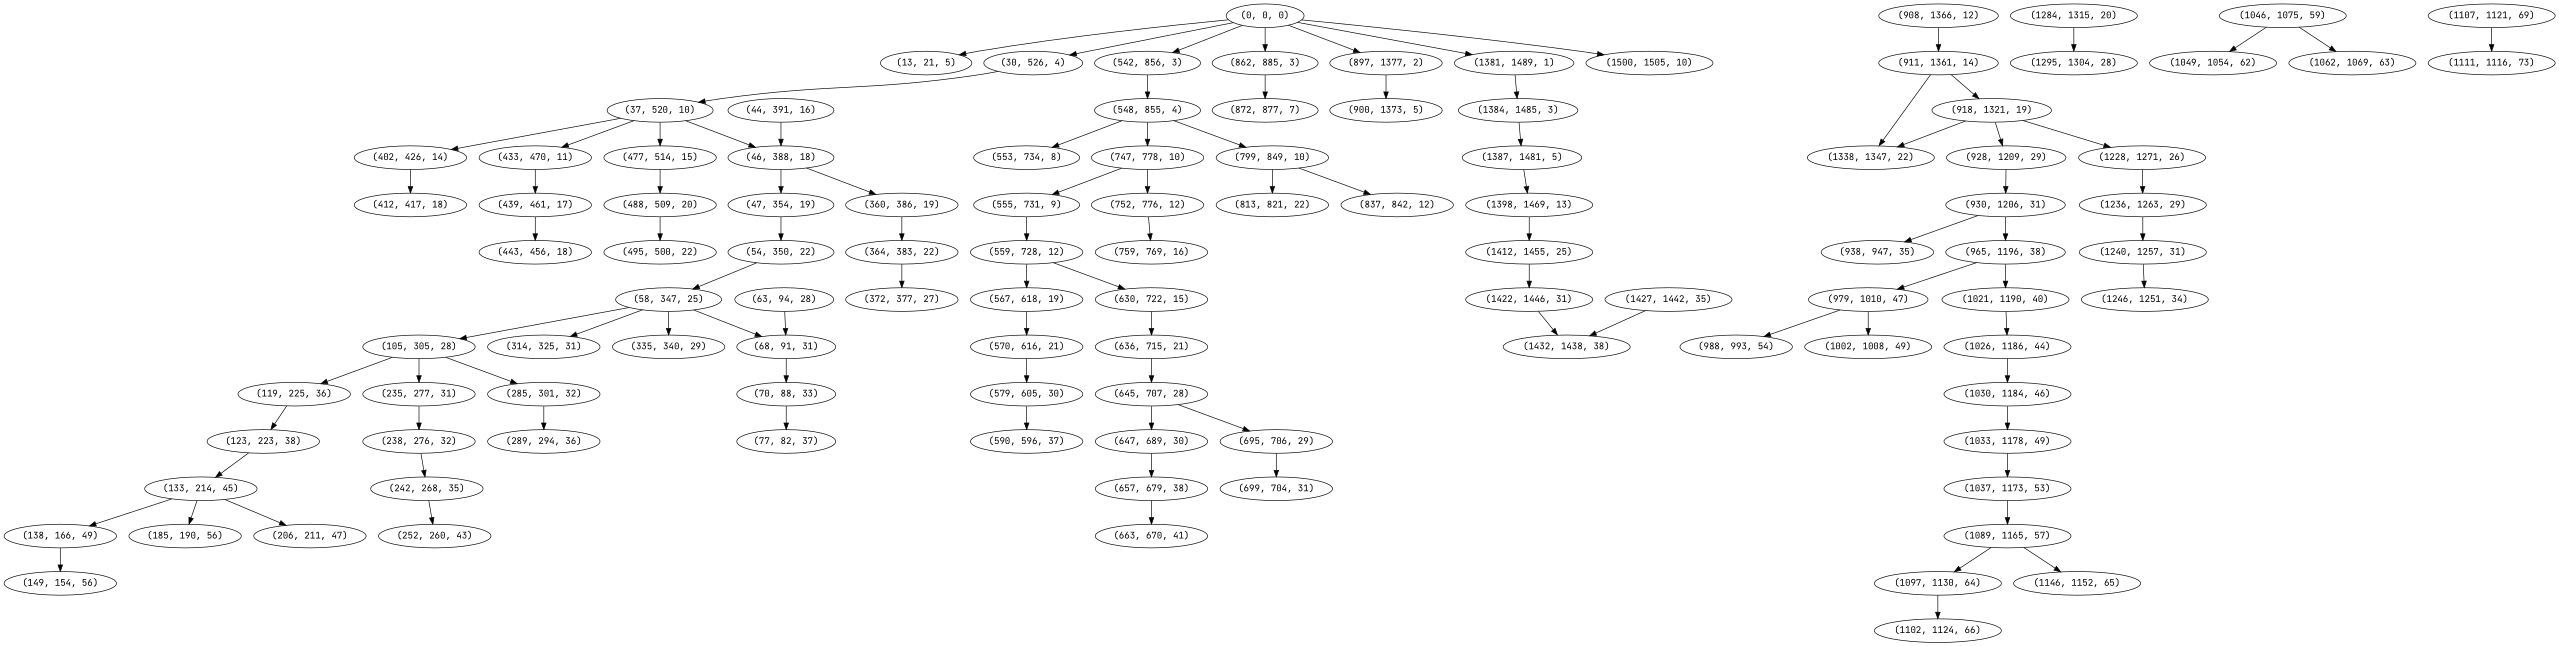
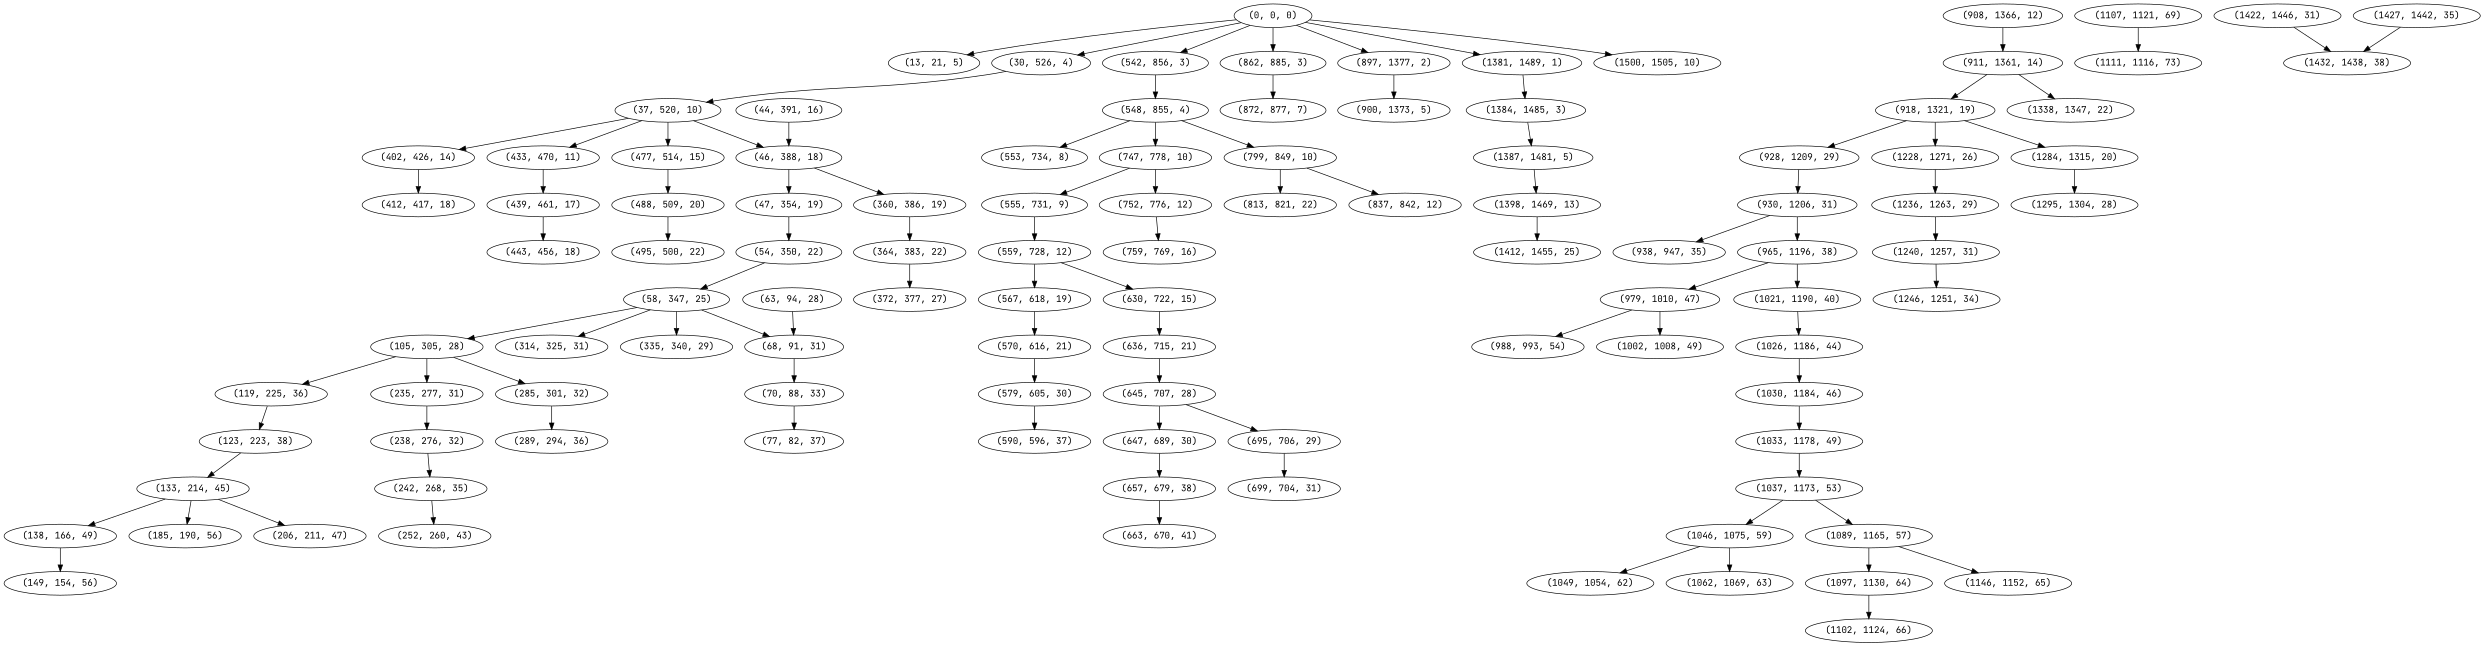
edge "(918, 1321, 19)" -> "(1338, 1347, 22)": now "(918, 1321, 19)" -> "(1284, 1315, 20)"
edge "(1412, 1455, 25)" -> "(1422, 1446, 31)": removed
edge "(1037, 1173, 53)" -> "(1046, 1075, 59)": added
